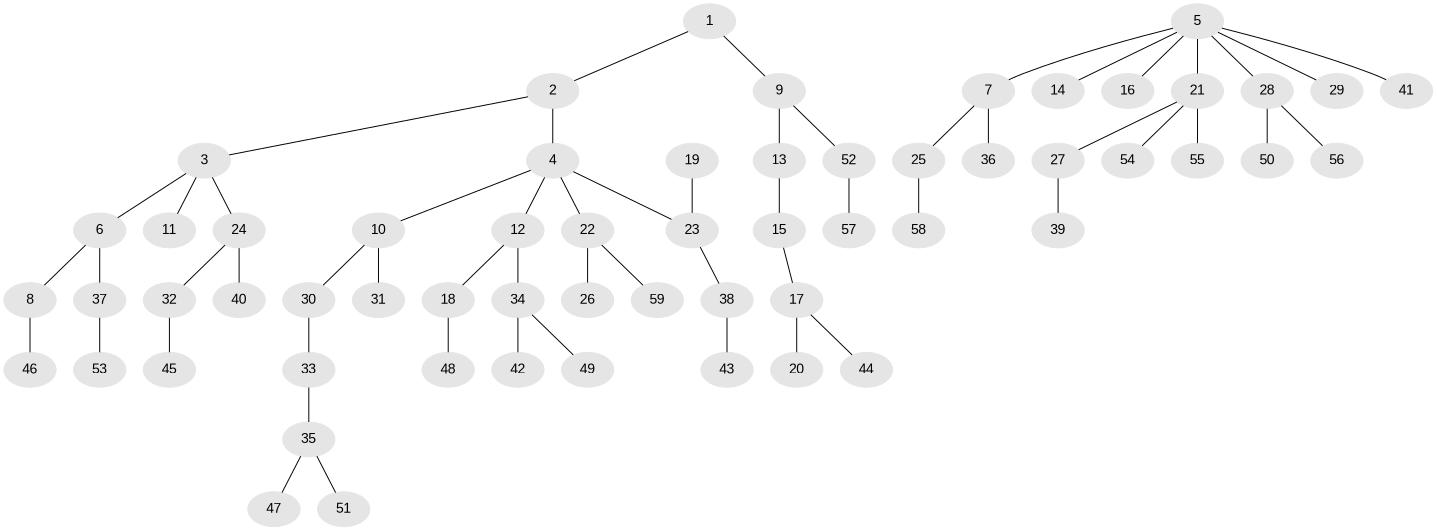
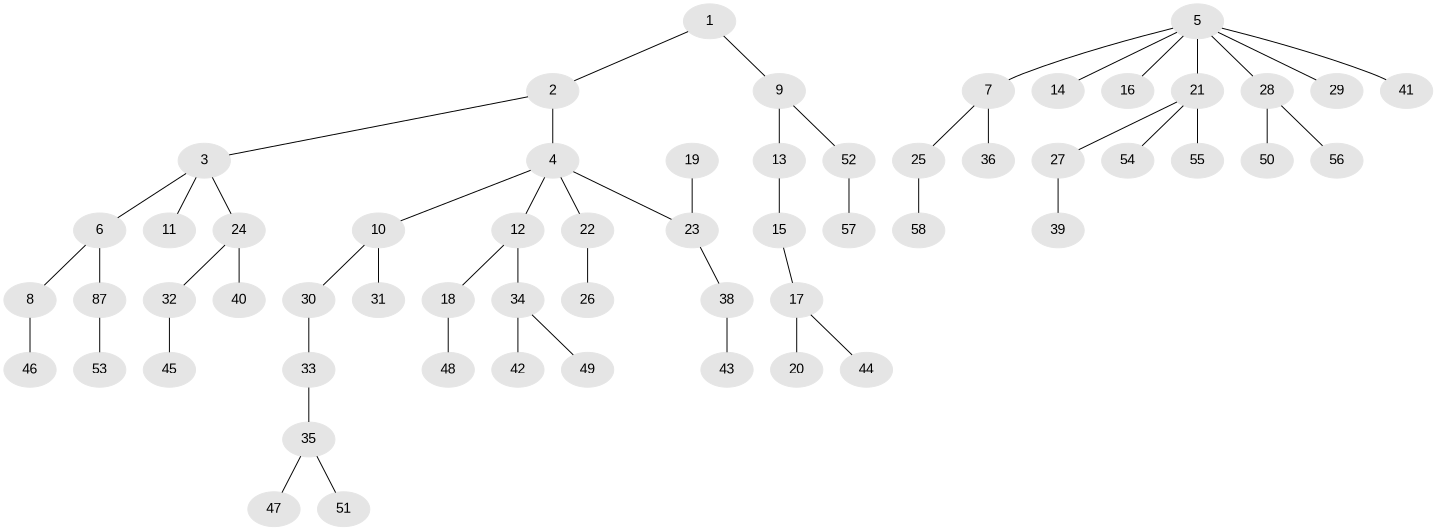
node "37": label "37" -> "87"
node "59": removed
